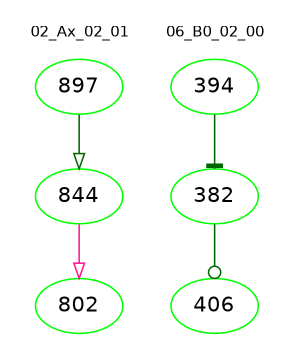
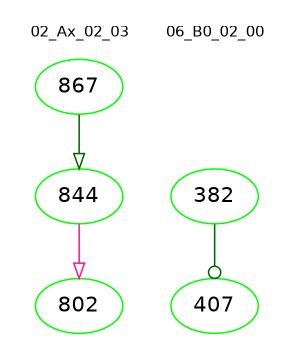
cluster "02_Ax_02_01": label "02_Ax_02_01" -> "02_Ax_02_03"
node "897": label "897" -> "867"
node "394": removed
node "406": label "406" -> "407"
